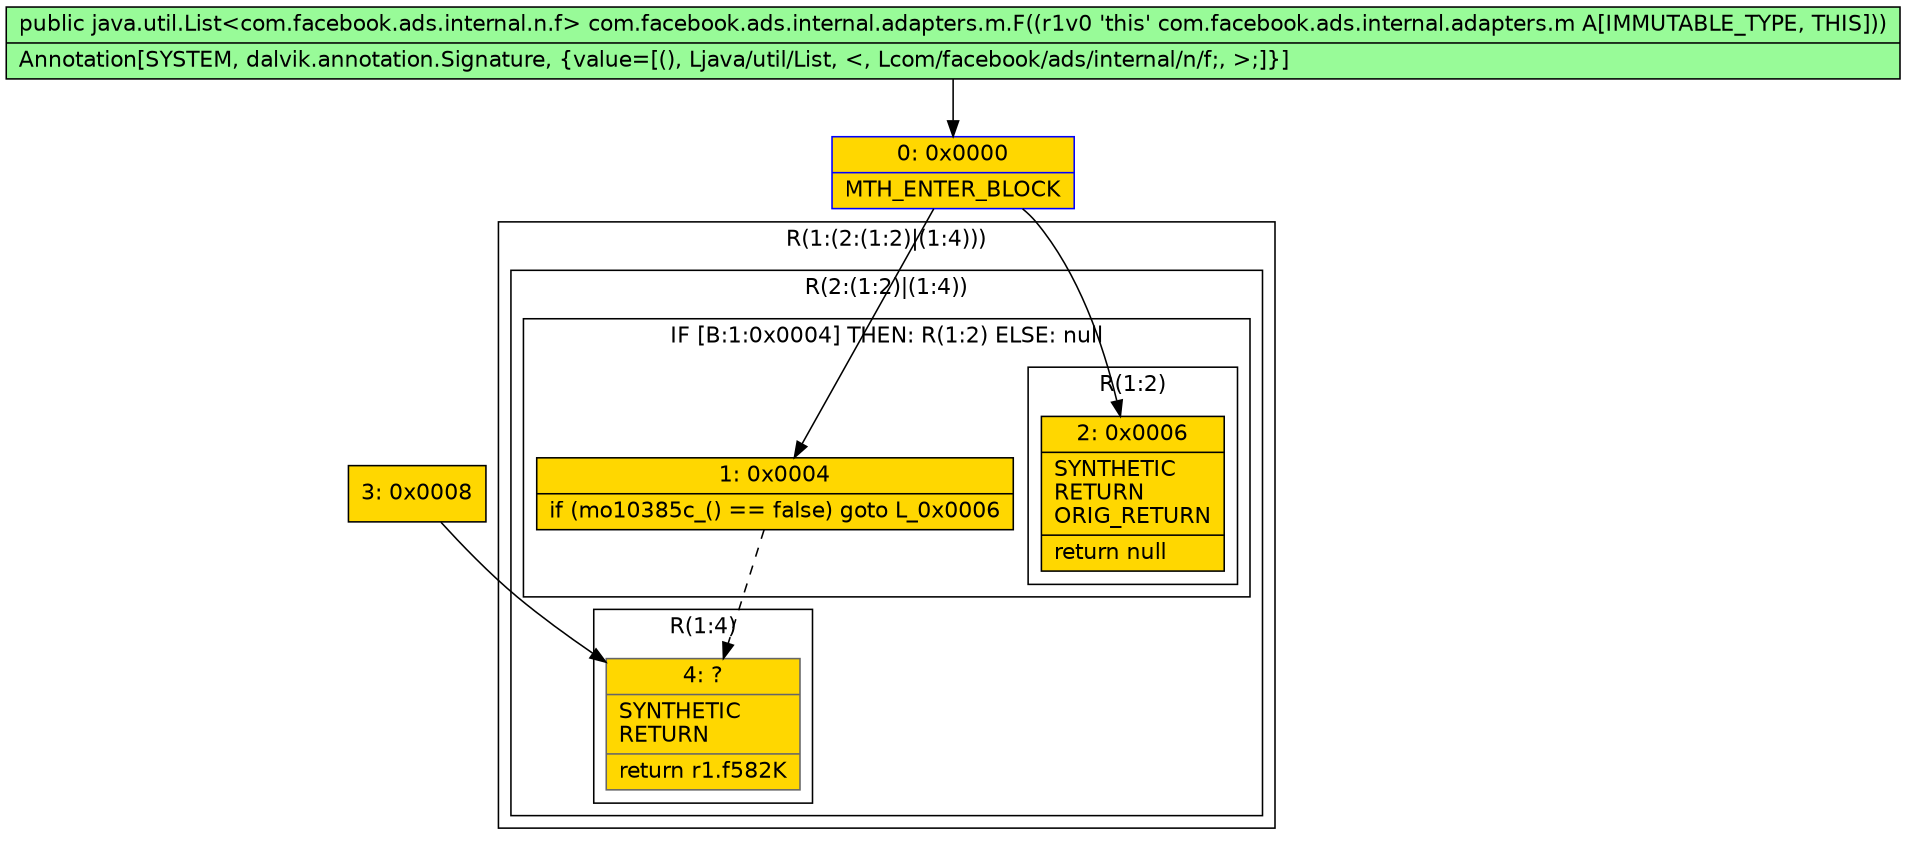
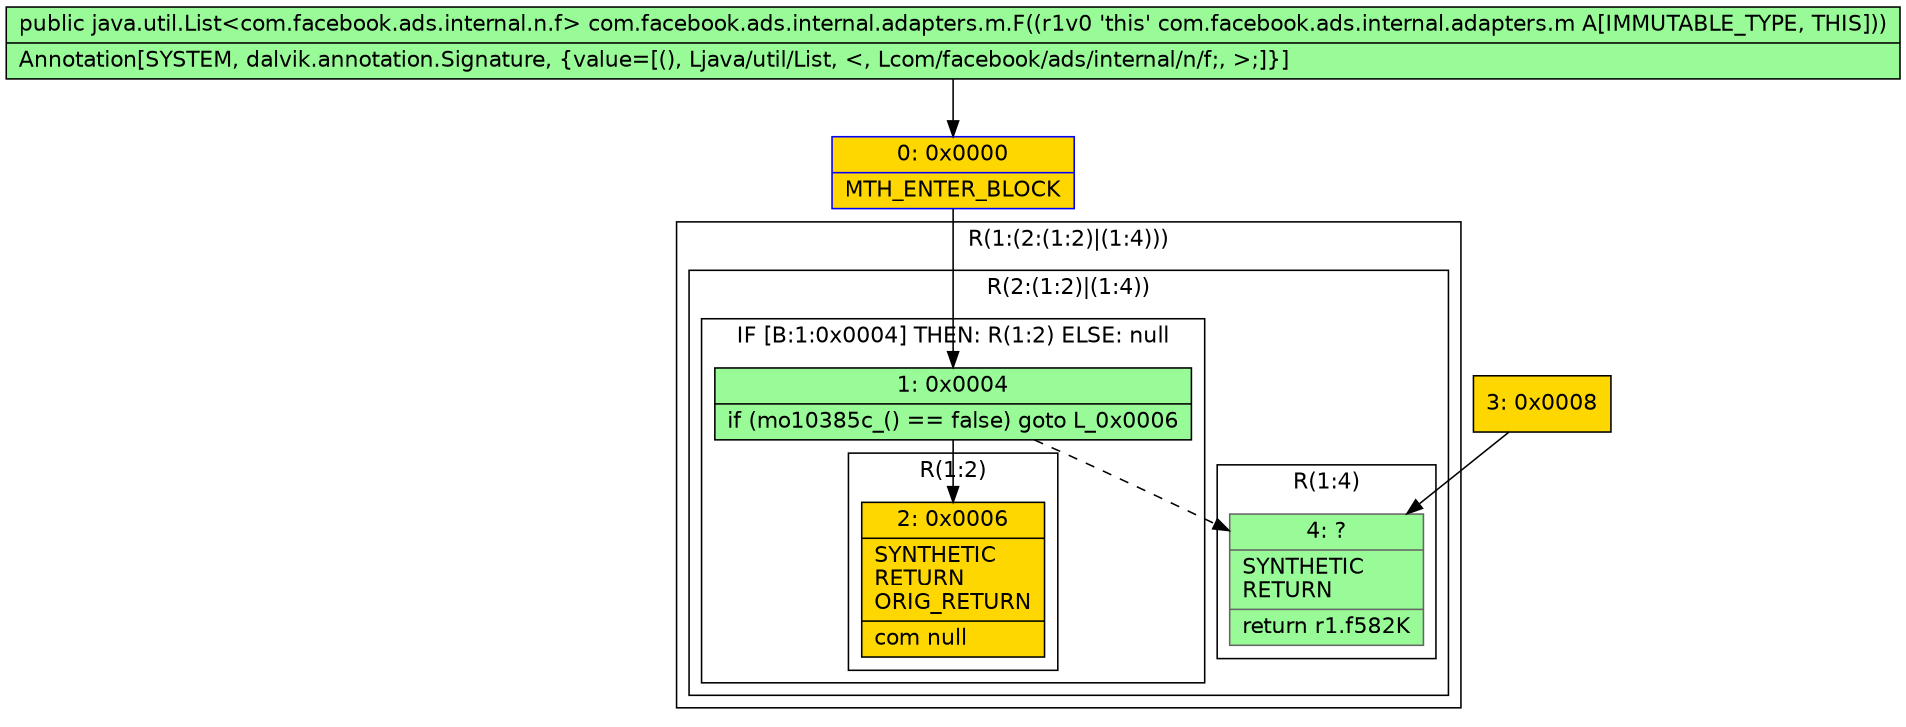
edge "0: 0x0000" -> "2: 0x0006": now "1: 0x0004" -> "2: 0x0006"
node "1: 0x0004": fillcolor gold -> palegreen
node "2: 0x0006": text "return null" -> "com null"
node "4: ?": fillcolor gold -> palegreen
